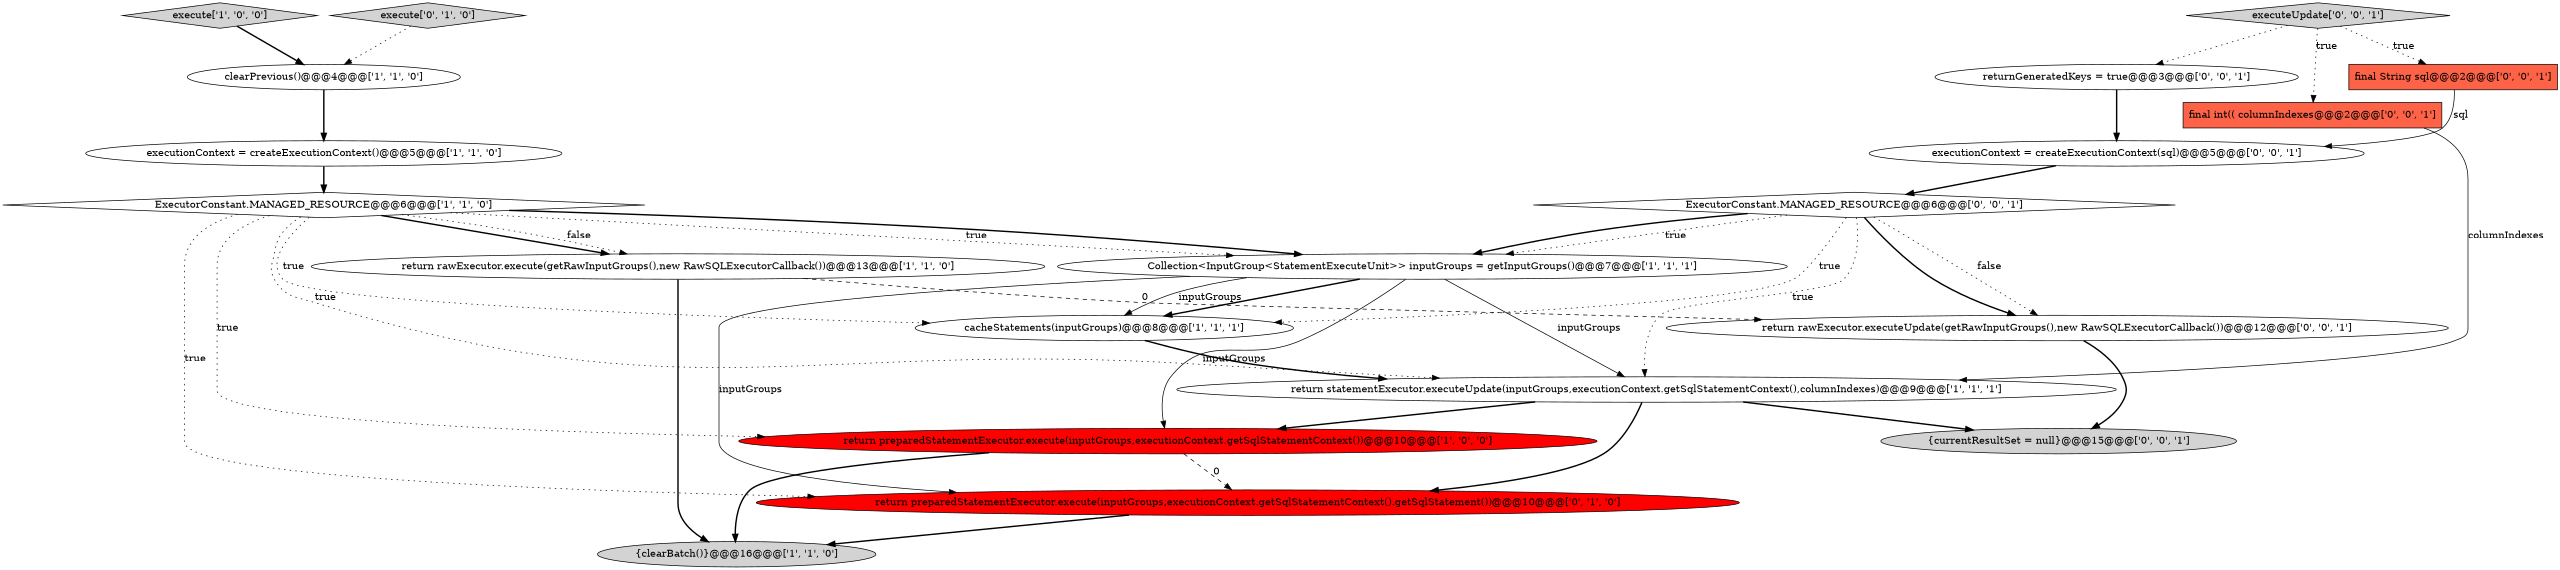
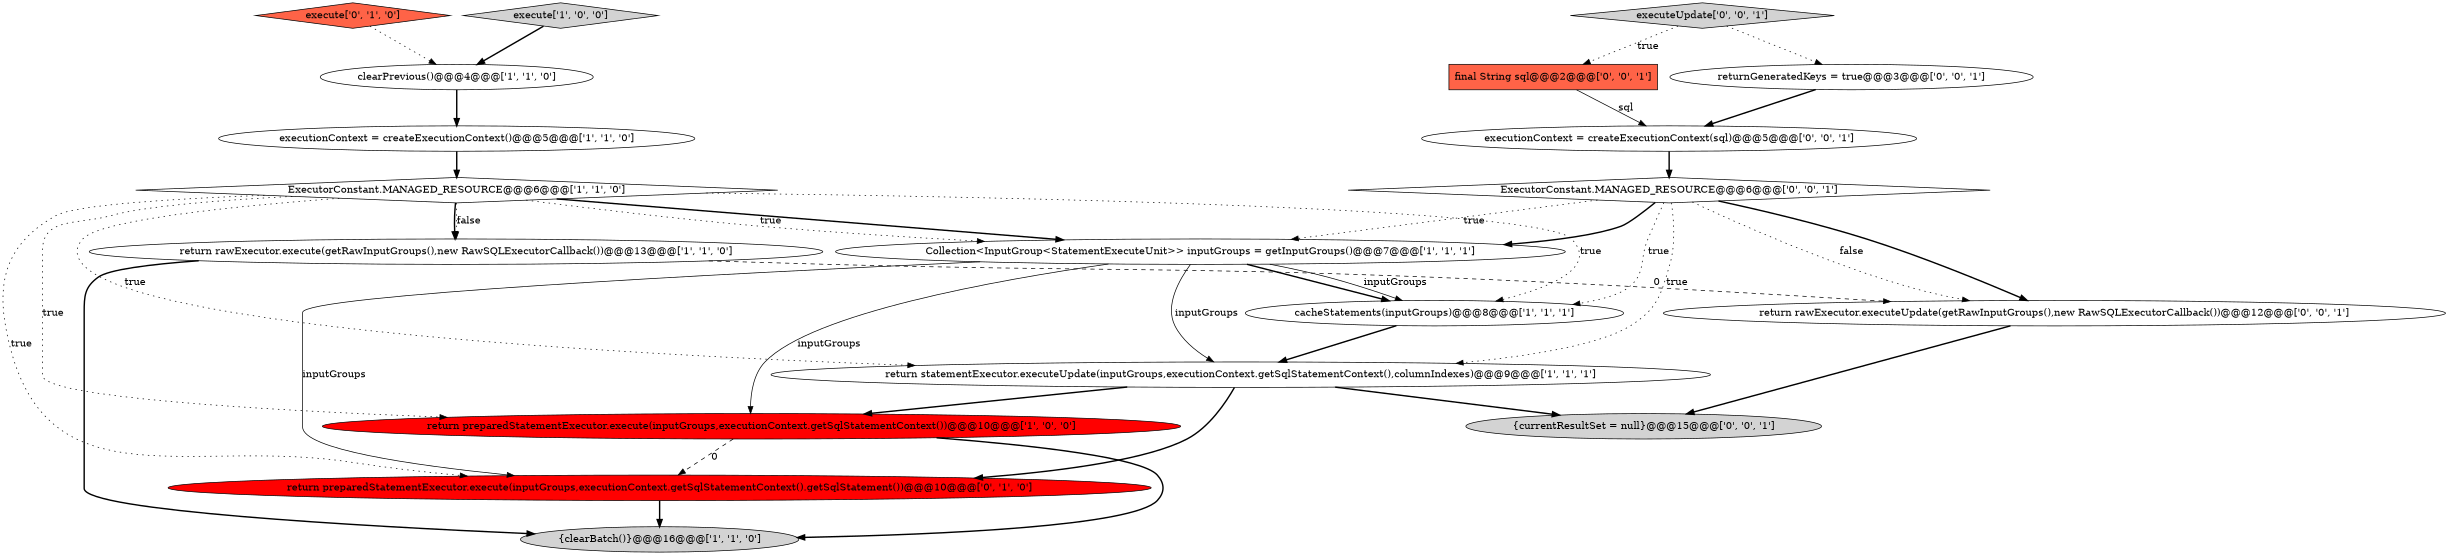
node "execute['0', '1', '0']": fillcolor lightgray -> tomato
node "final int(( columnIndexes@@@2@@@['0', '0', '1']": removed
